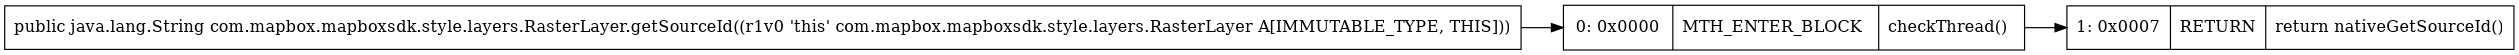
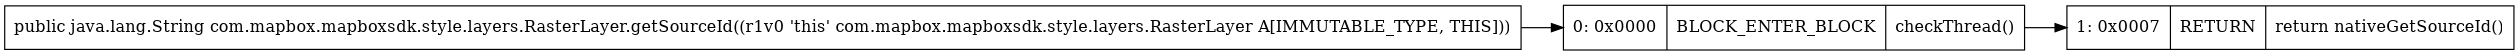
node "0: 0x0000": text "MTH_ENTER_BLOCK" -> "BLOCK_ENTER_BLOCK"
